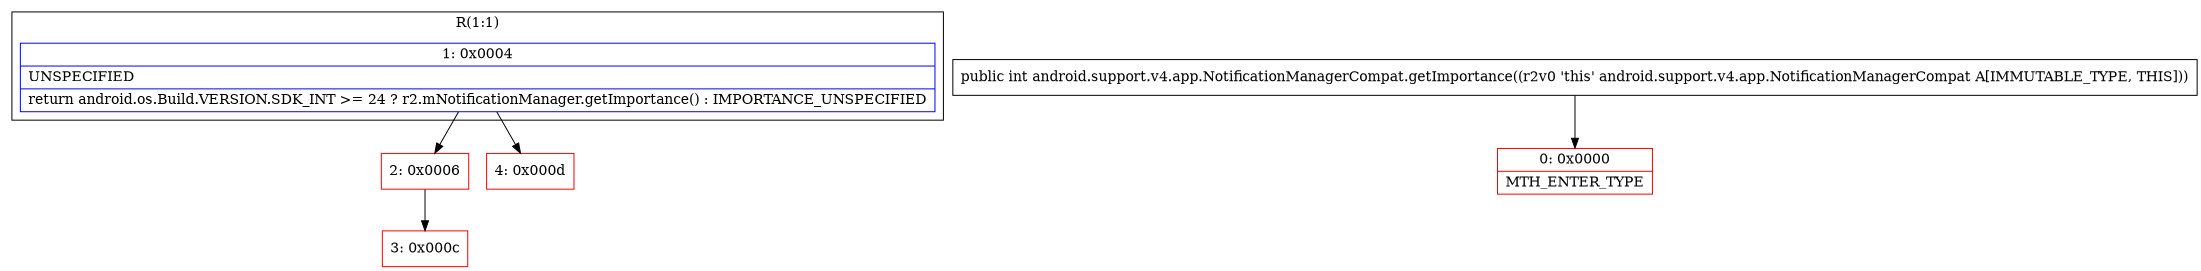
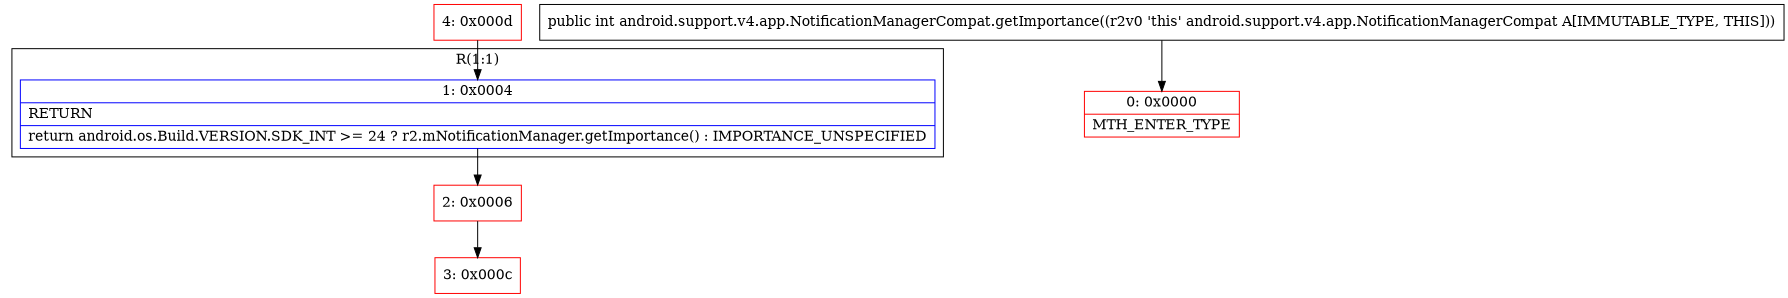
node "1: 0x0004": text "UNSPECIFIED" -> "RETURN"
edge "1: 0x0004" -> "4: 0x000d": reversed
